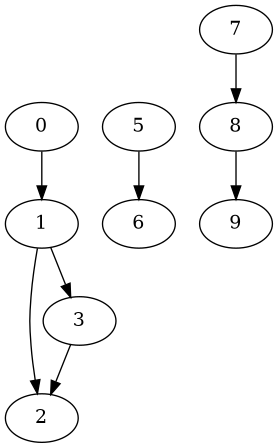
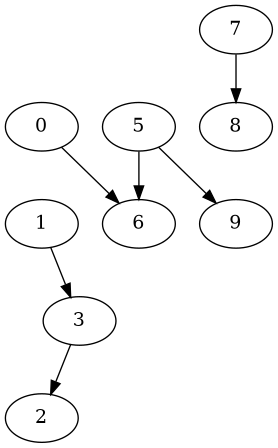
edge "0" -> "1": now "0" -> "6"
edge "8" -> "9": now "5" -> "9"
edge "1" -> "2": removed
